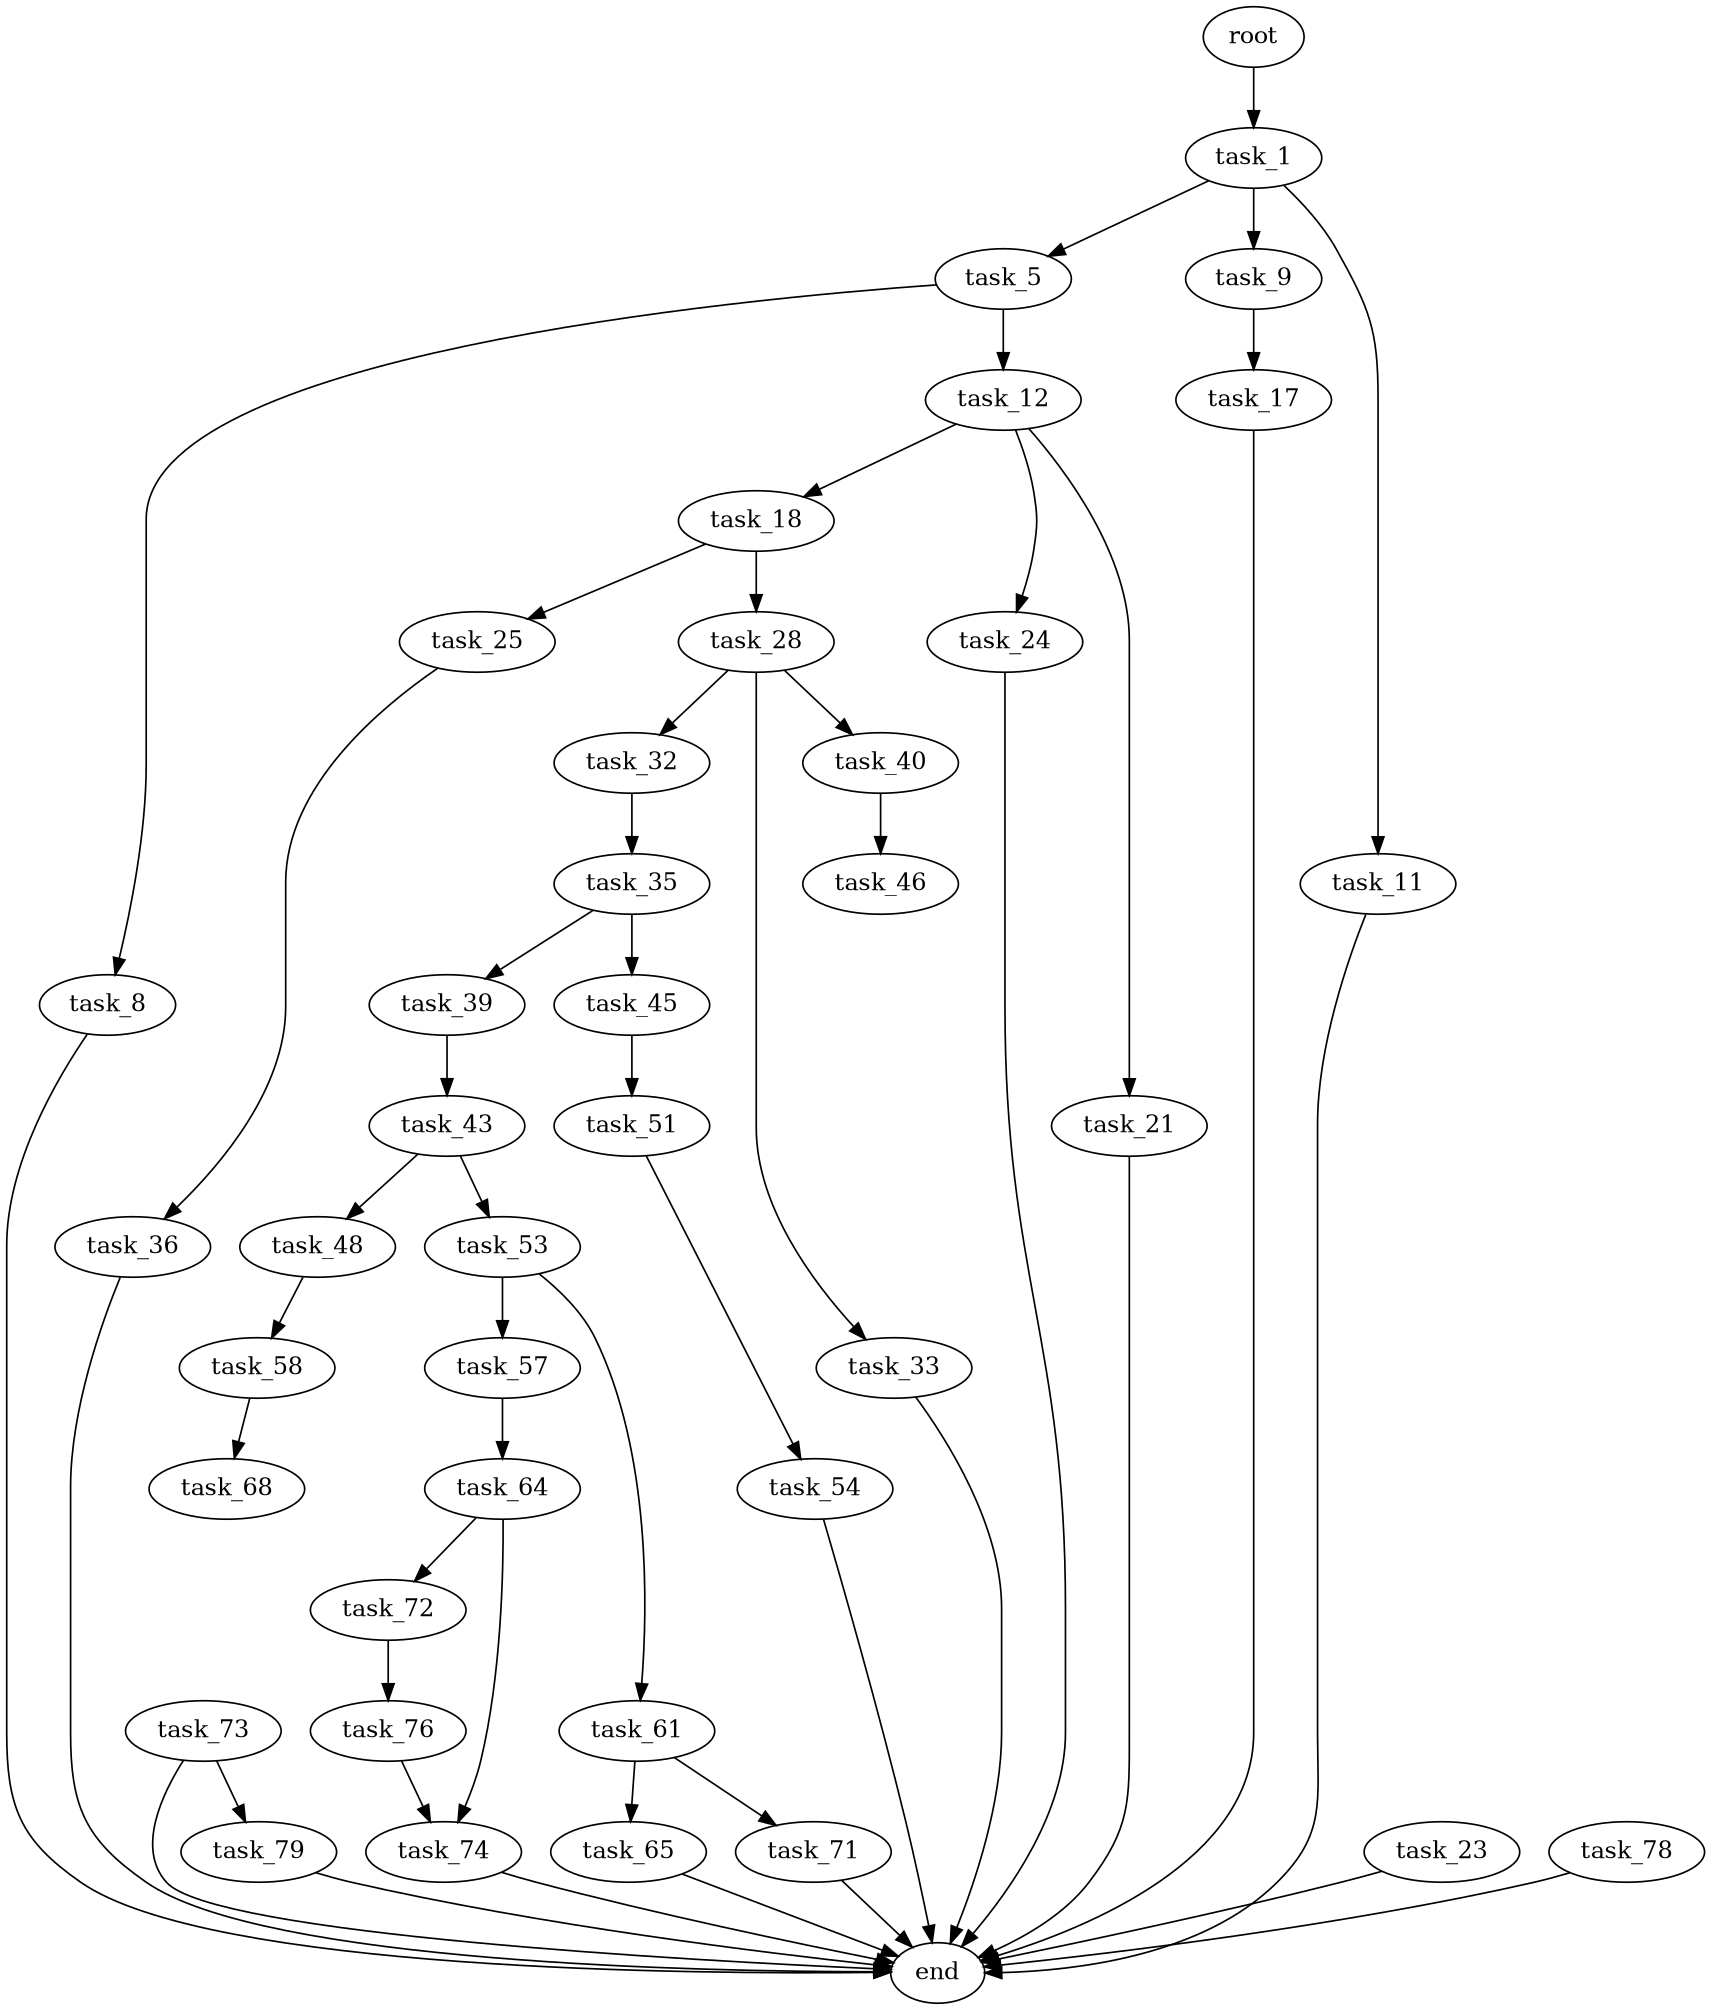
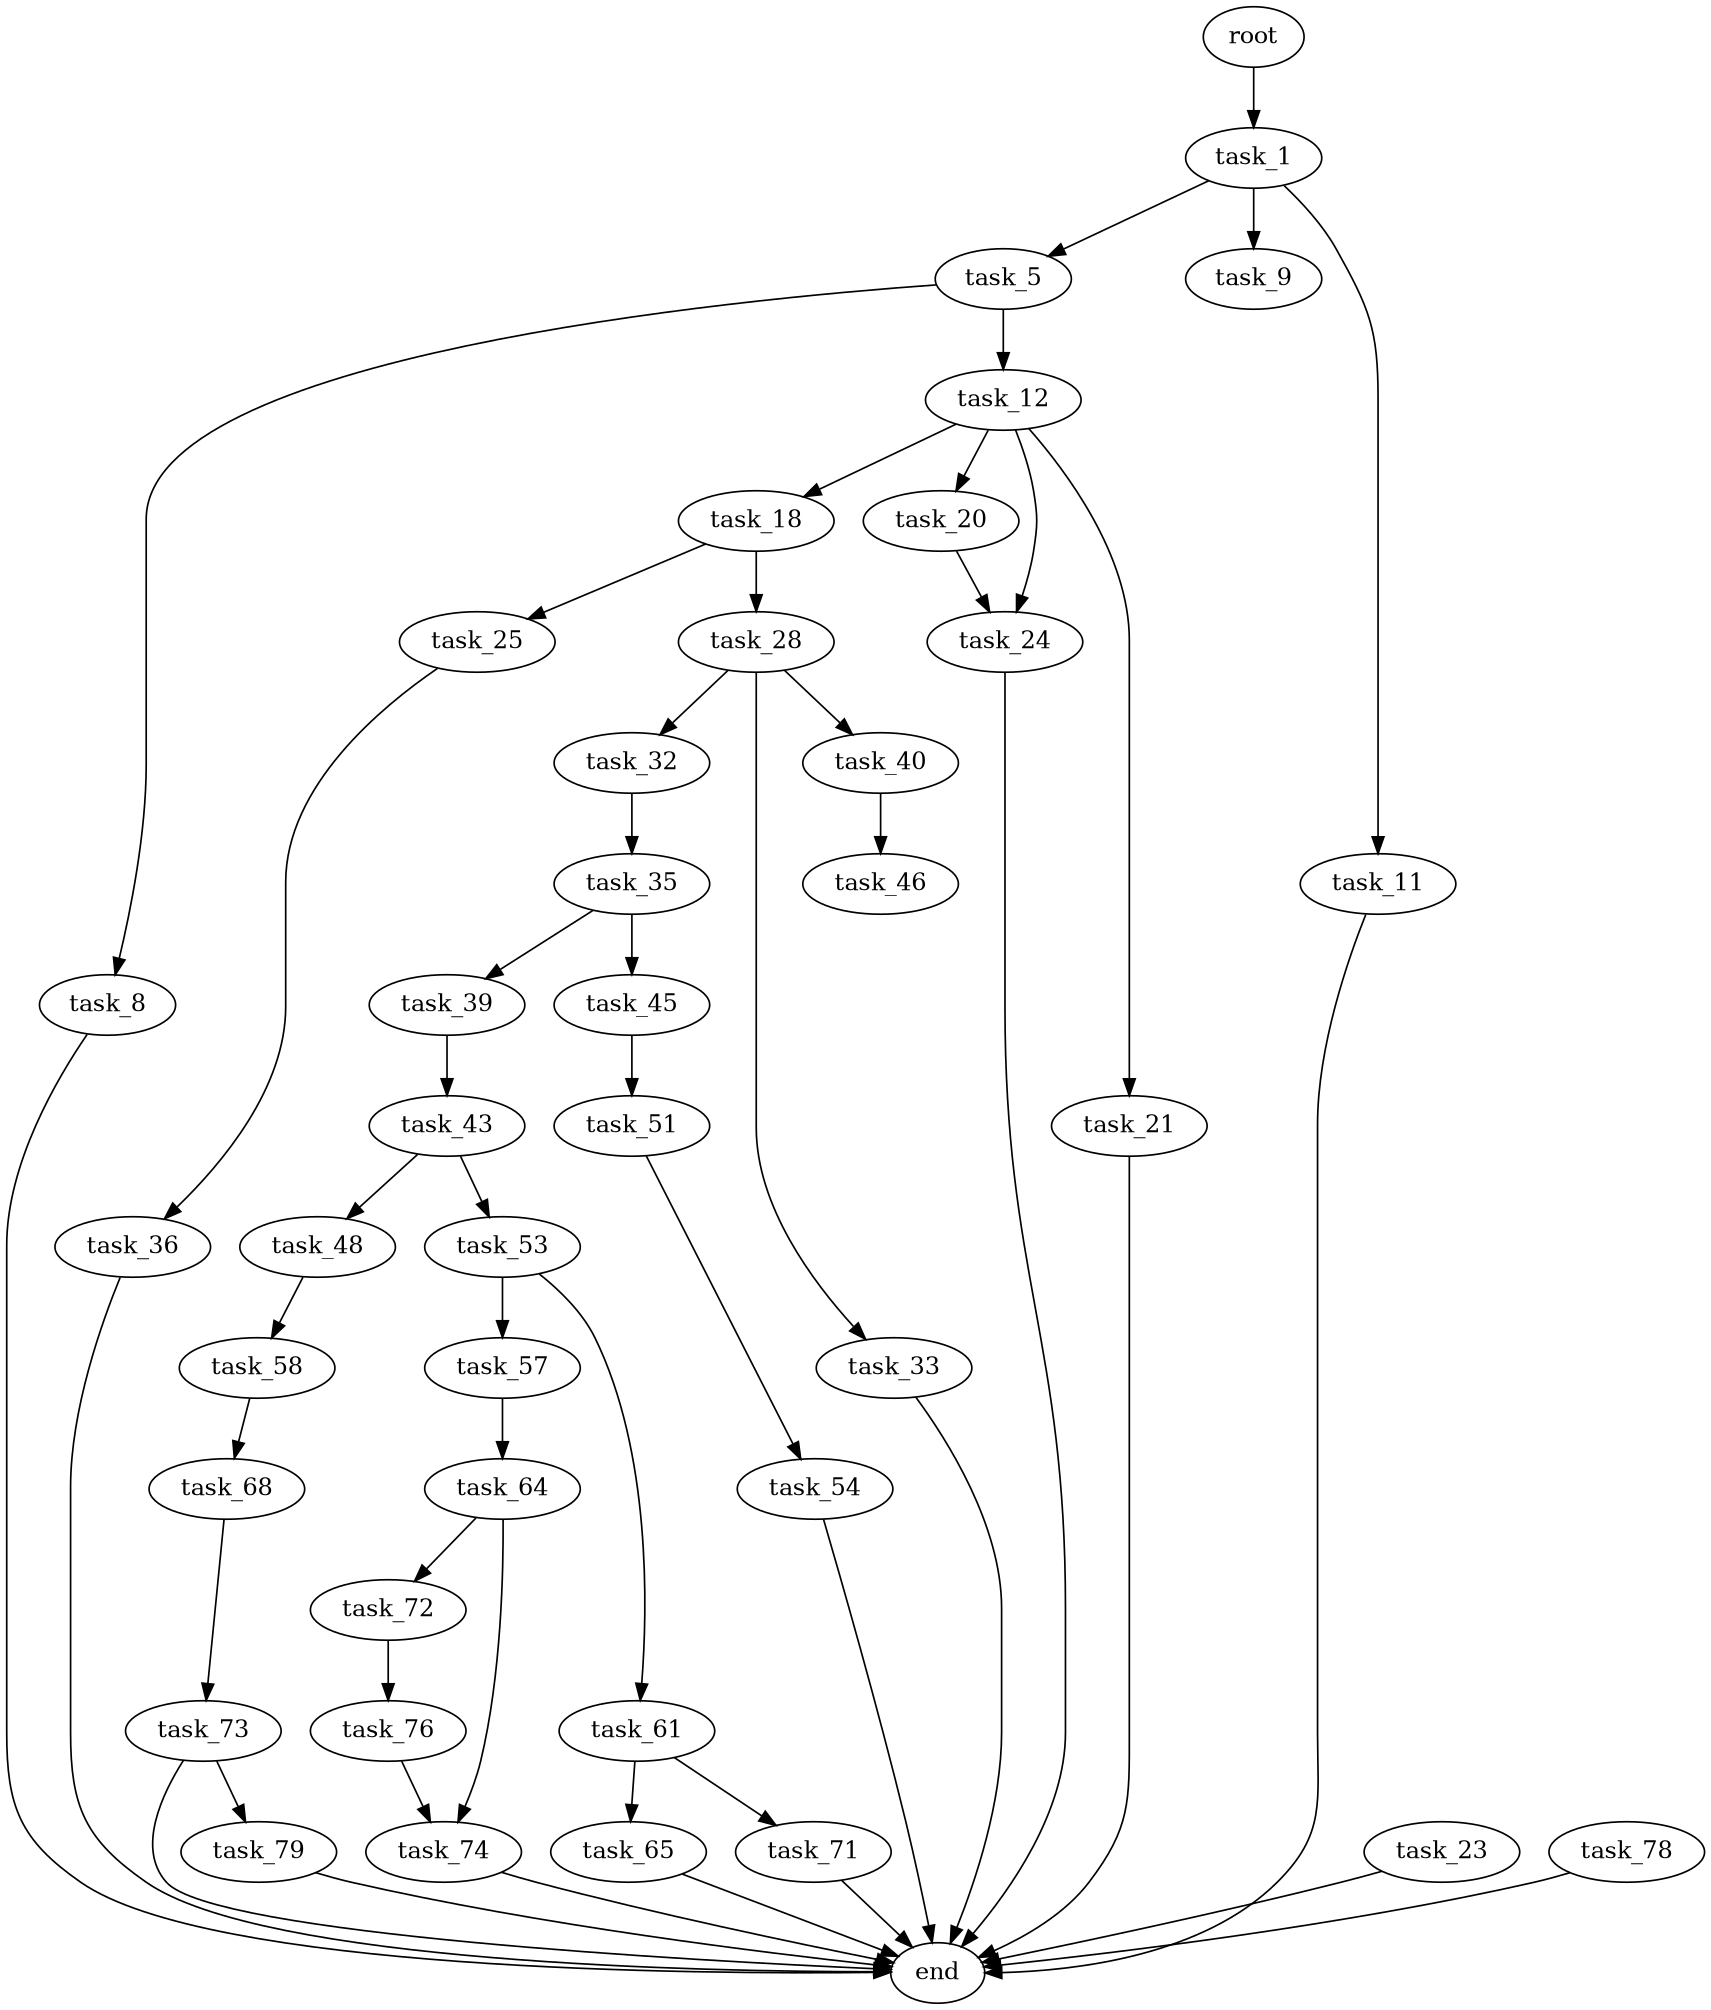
node "task_17": removed
node "task_20": added
edge "task_68" -> "task_73": added
